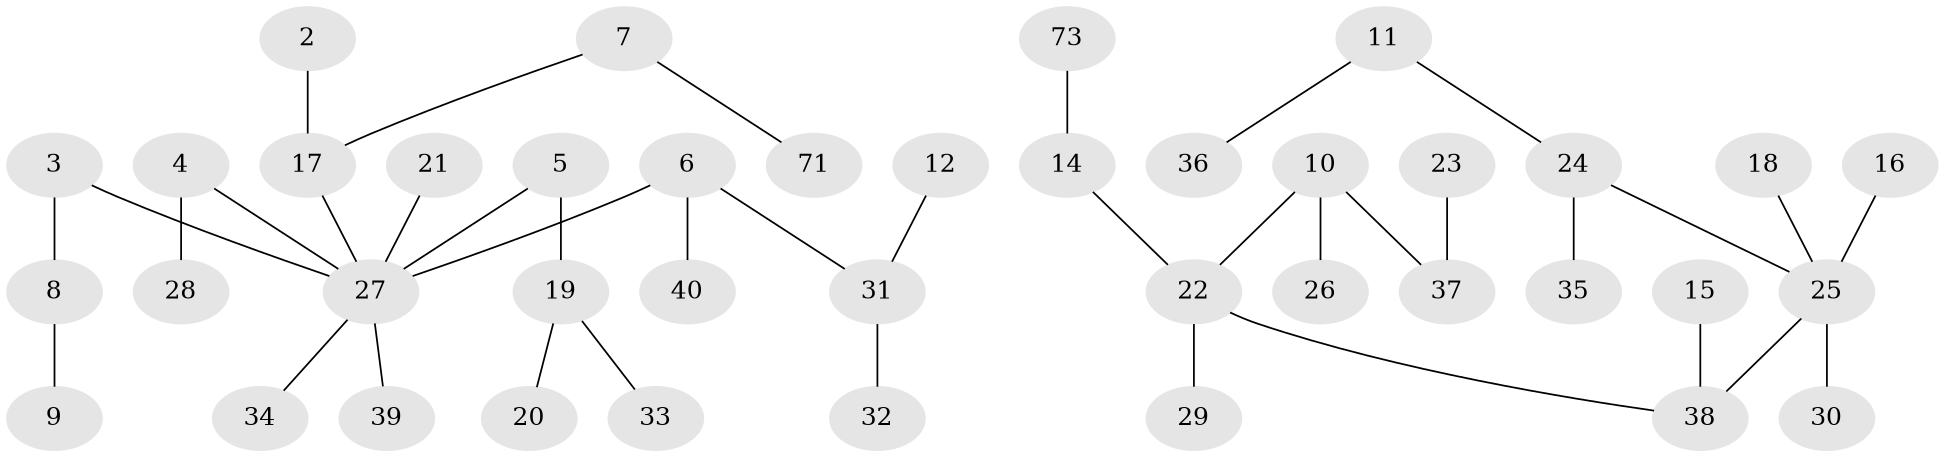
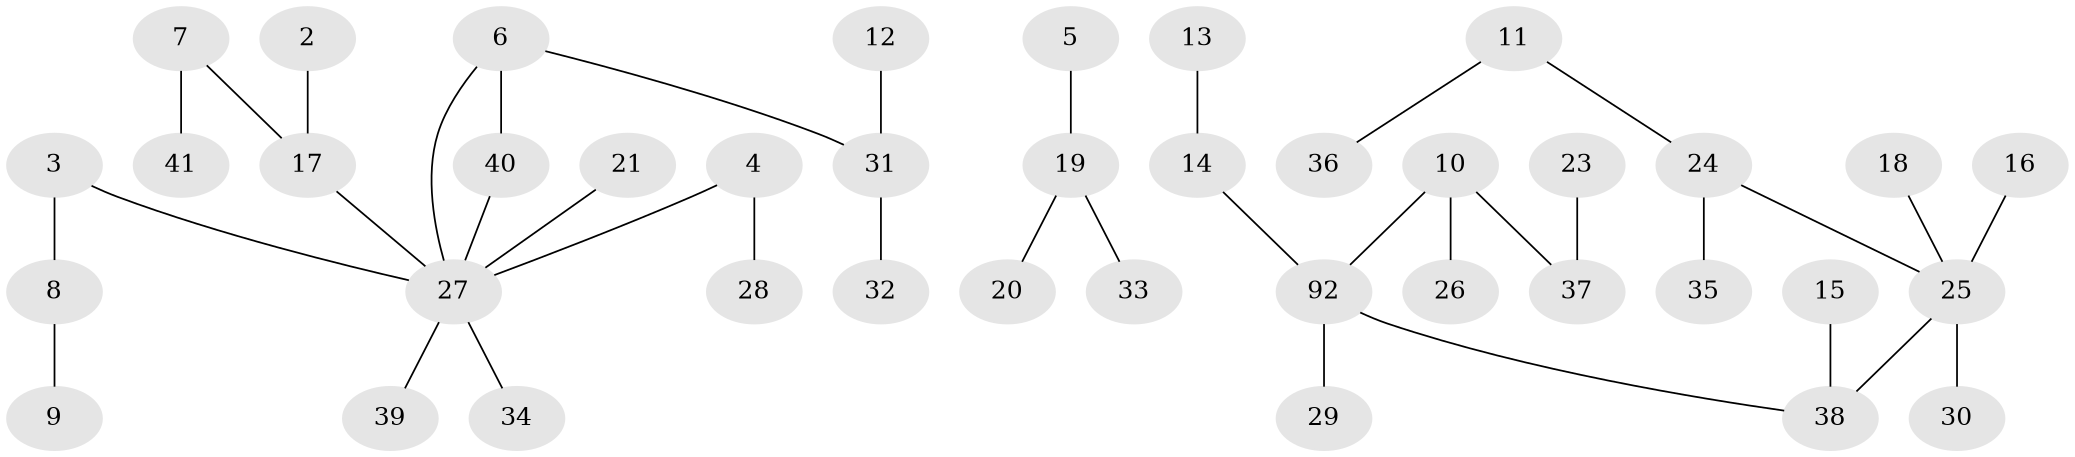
node "73": label "73" -> "13"
node "71": label "71" -> "41"
edge "5" -- "27": now "40" -- "27"
node "22": label "22" -> "92"
